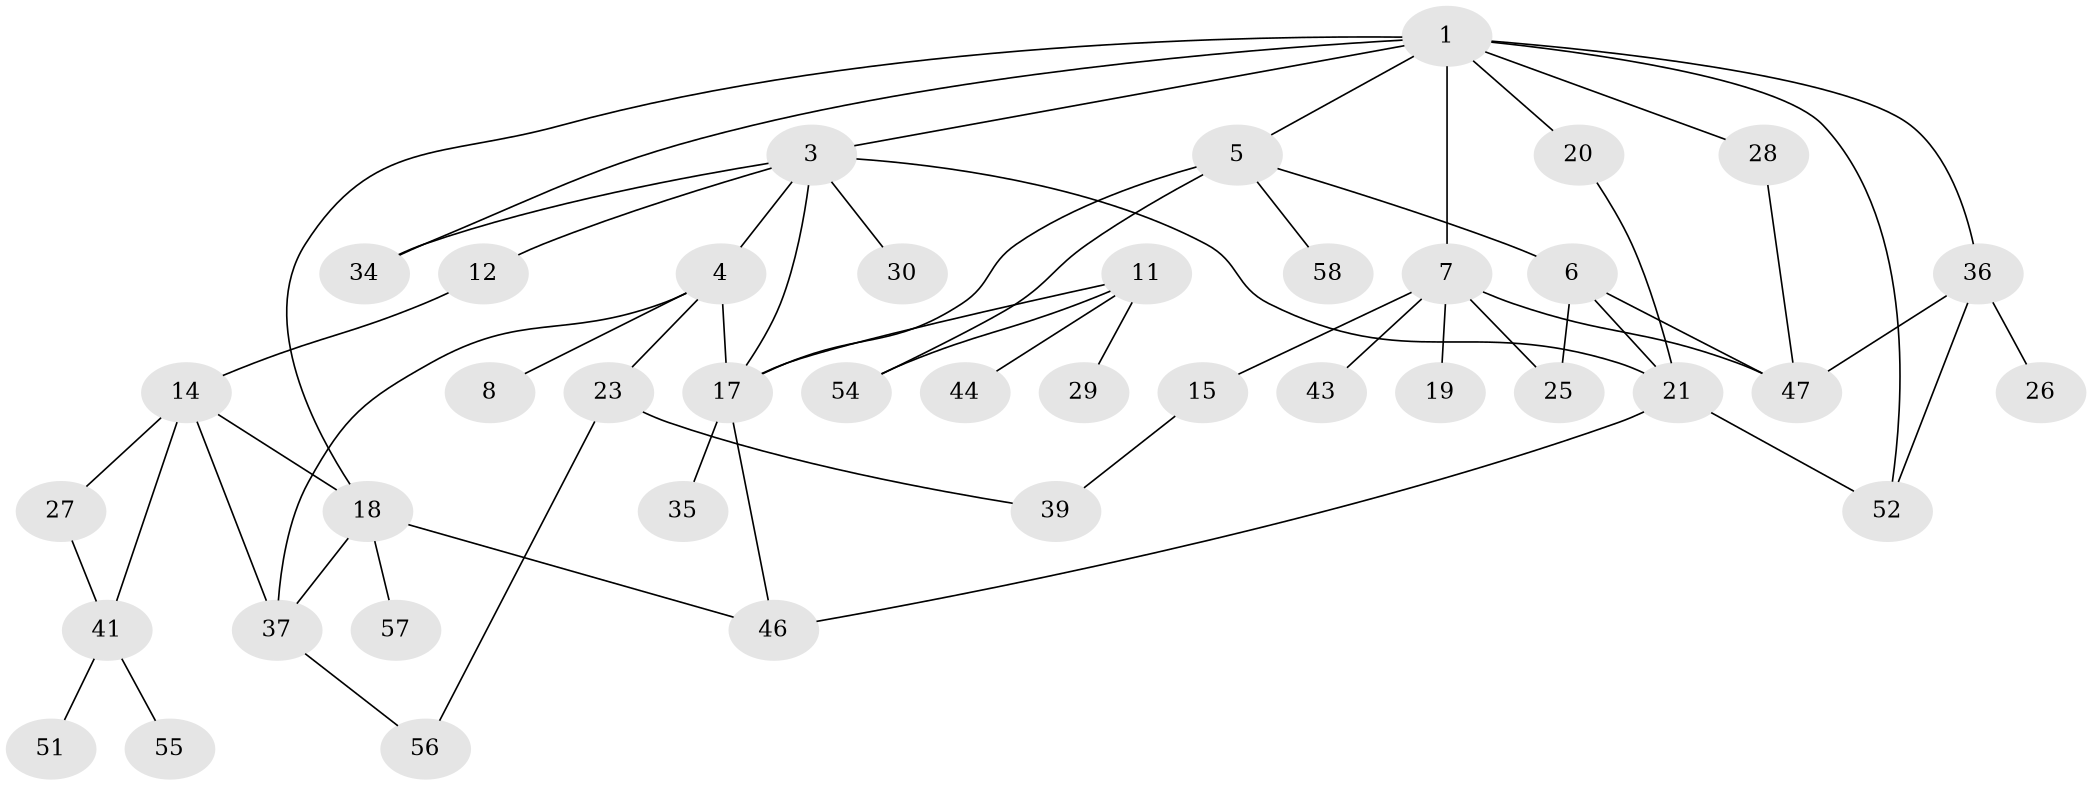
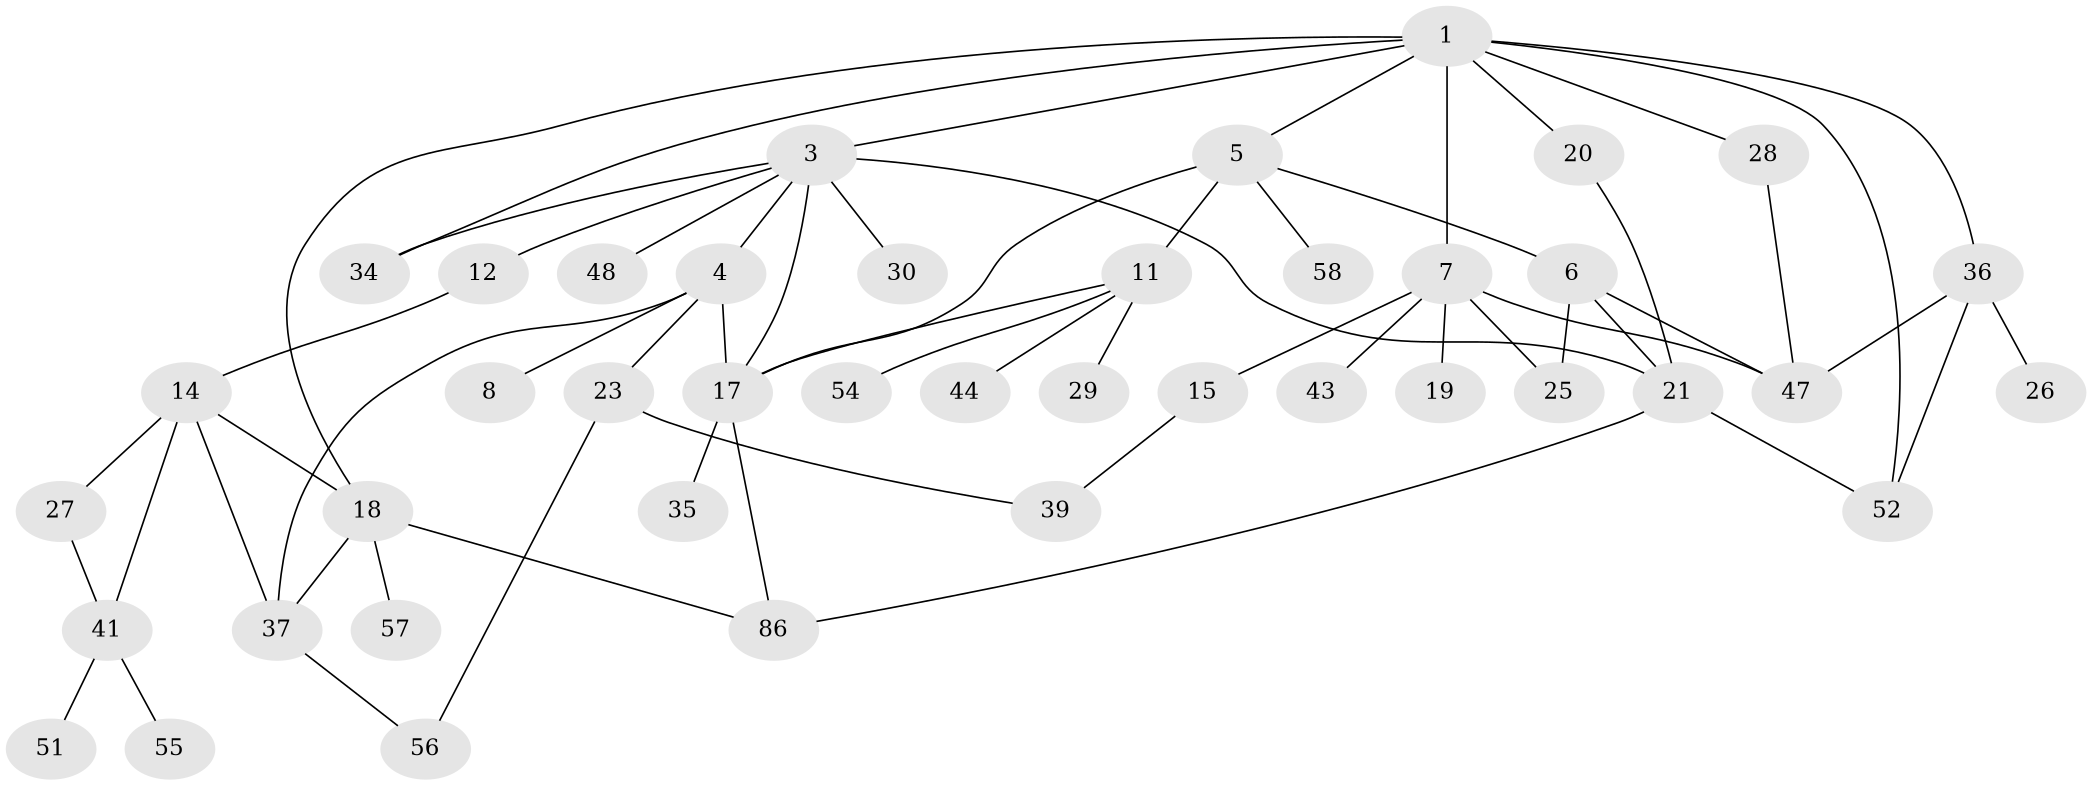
node "48": added
edge "5" -- "54": now "5" -- "11"
node "46": label "46" -> "86"
